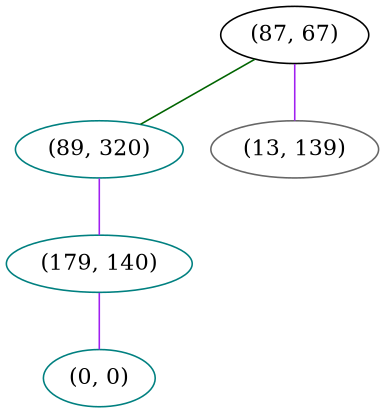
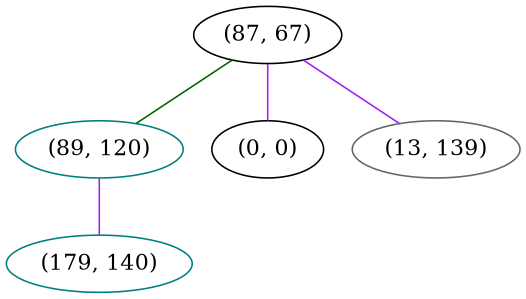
node "(89, 320)": label "(89, 320)" -> "(89, 120)"
edge "(179, 140)" -- "(0, 0)": now "(87, 67)" -- "(0, 0)"
node "(0, 0)": color teal -> black
